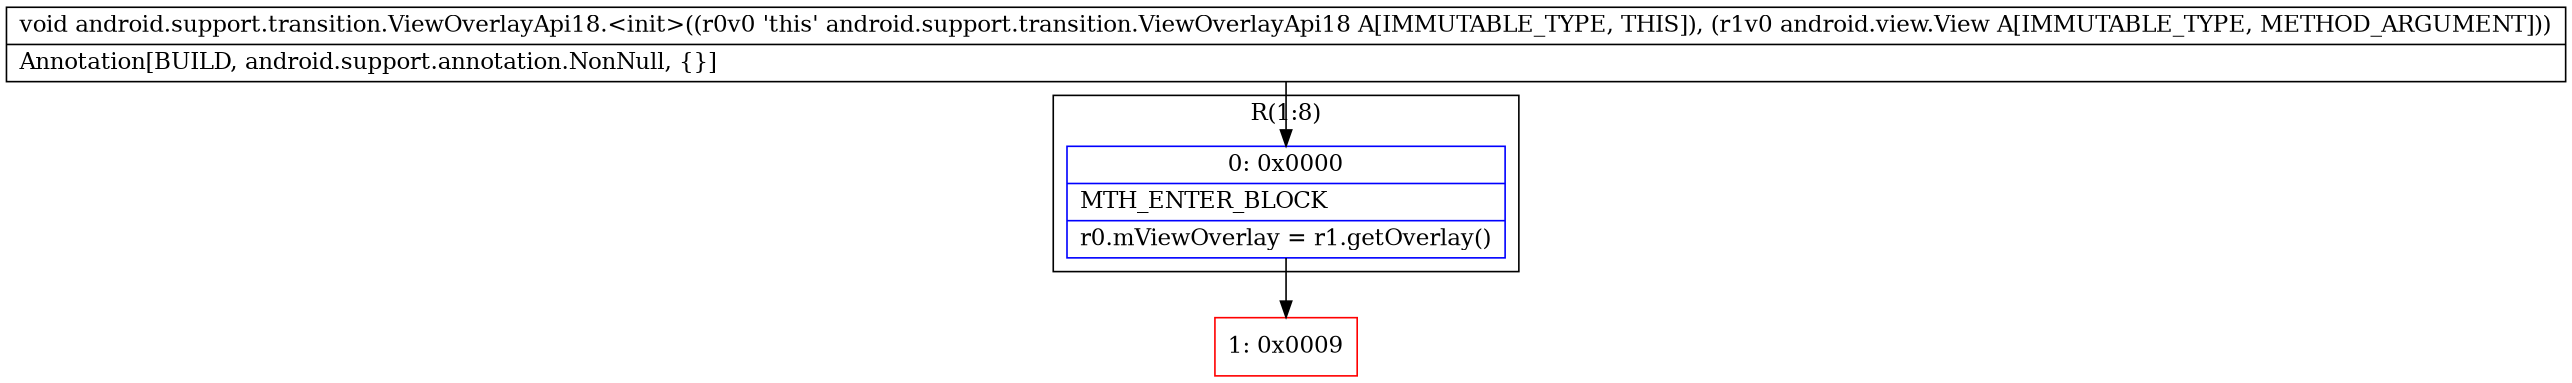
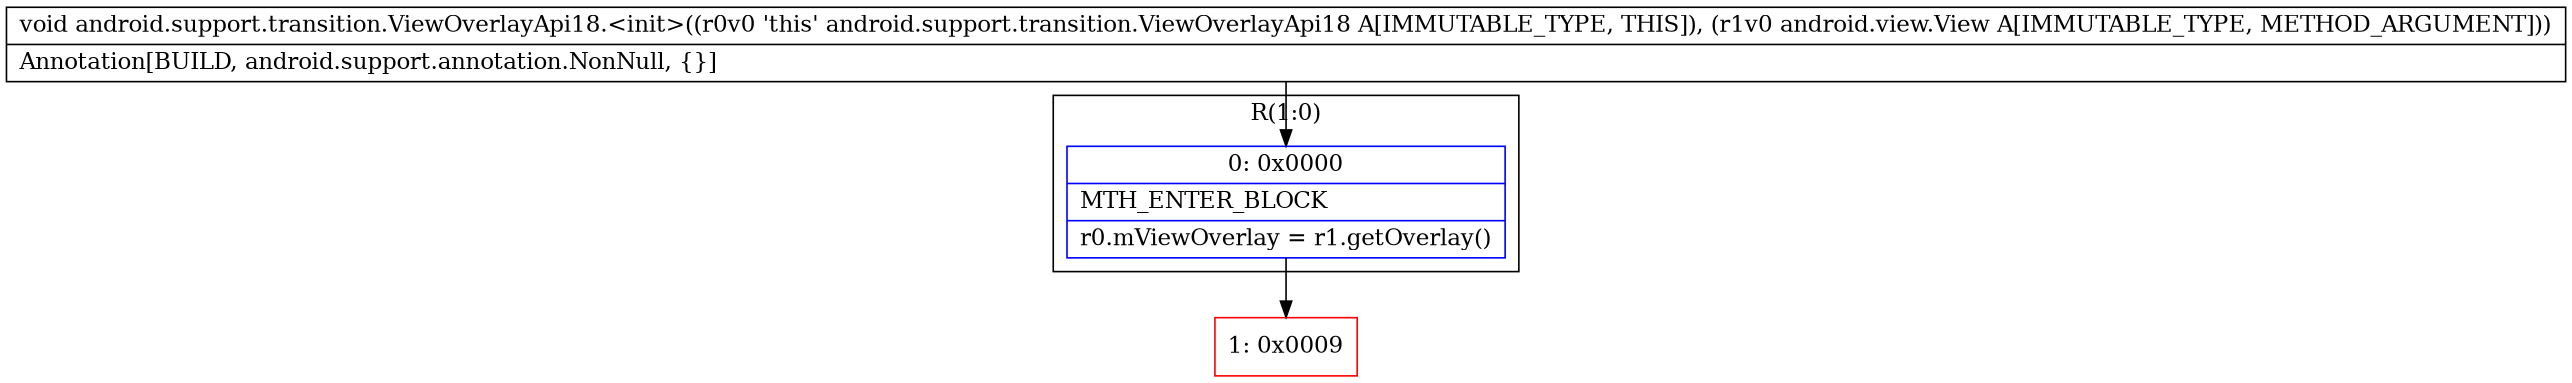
cluster "R(1:8)": label "R(1:8)" -> "R(1:0)"
